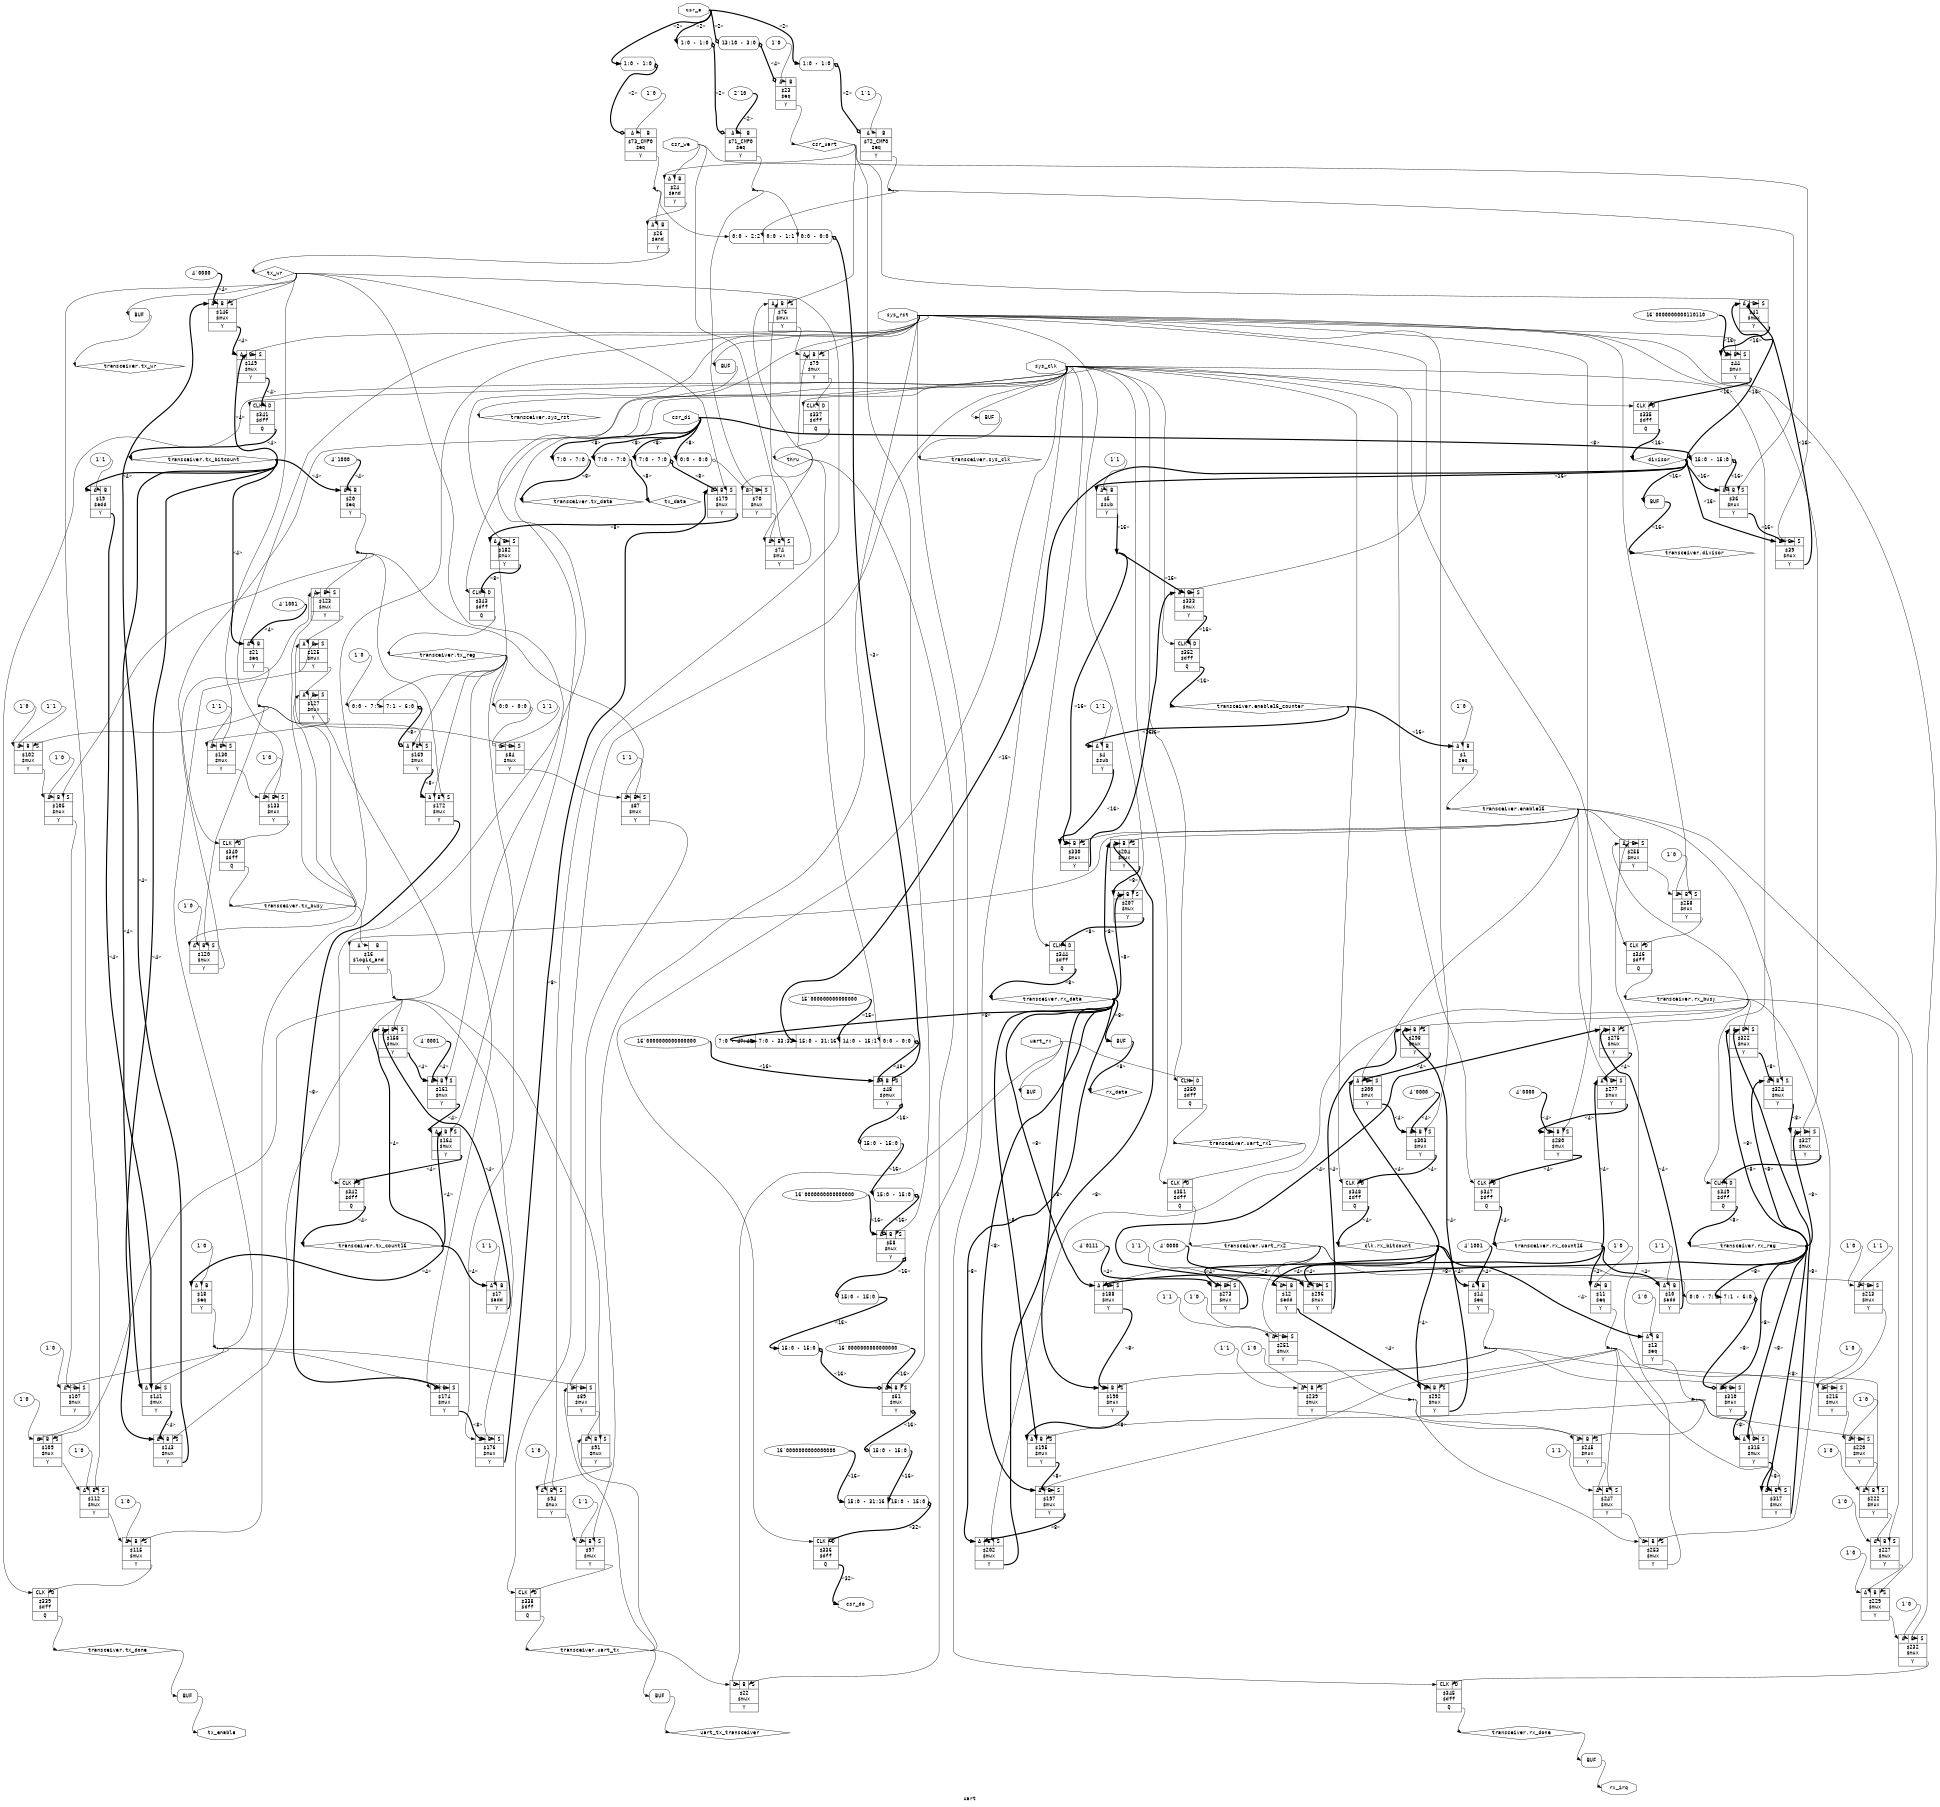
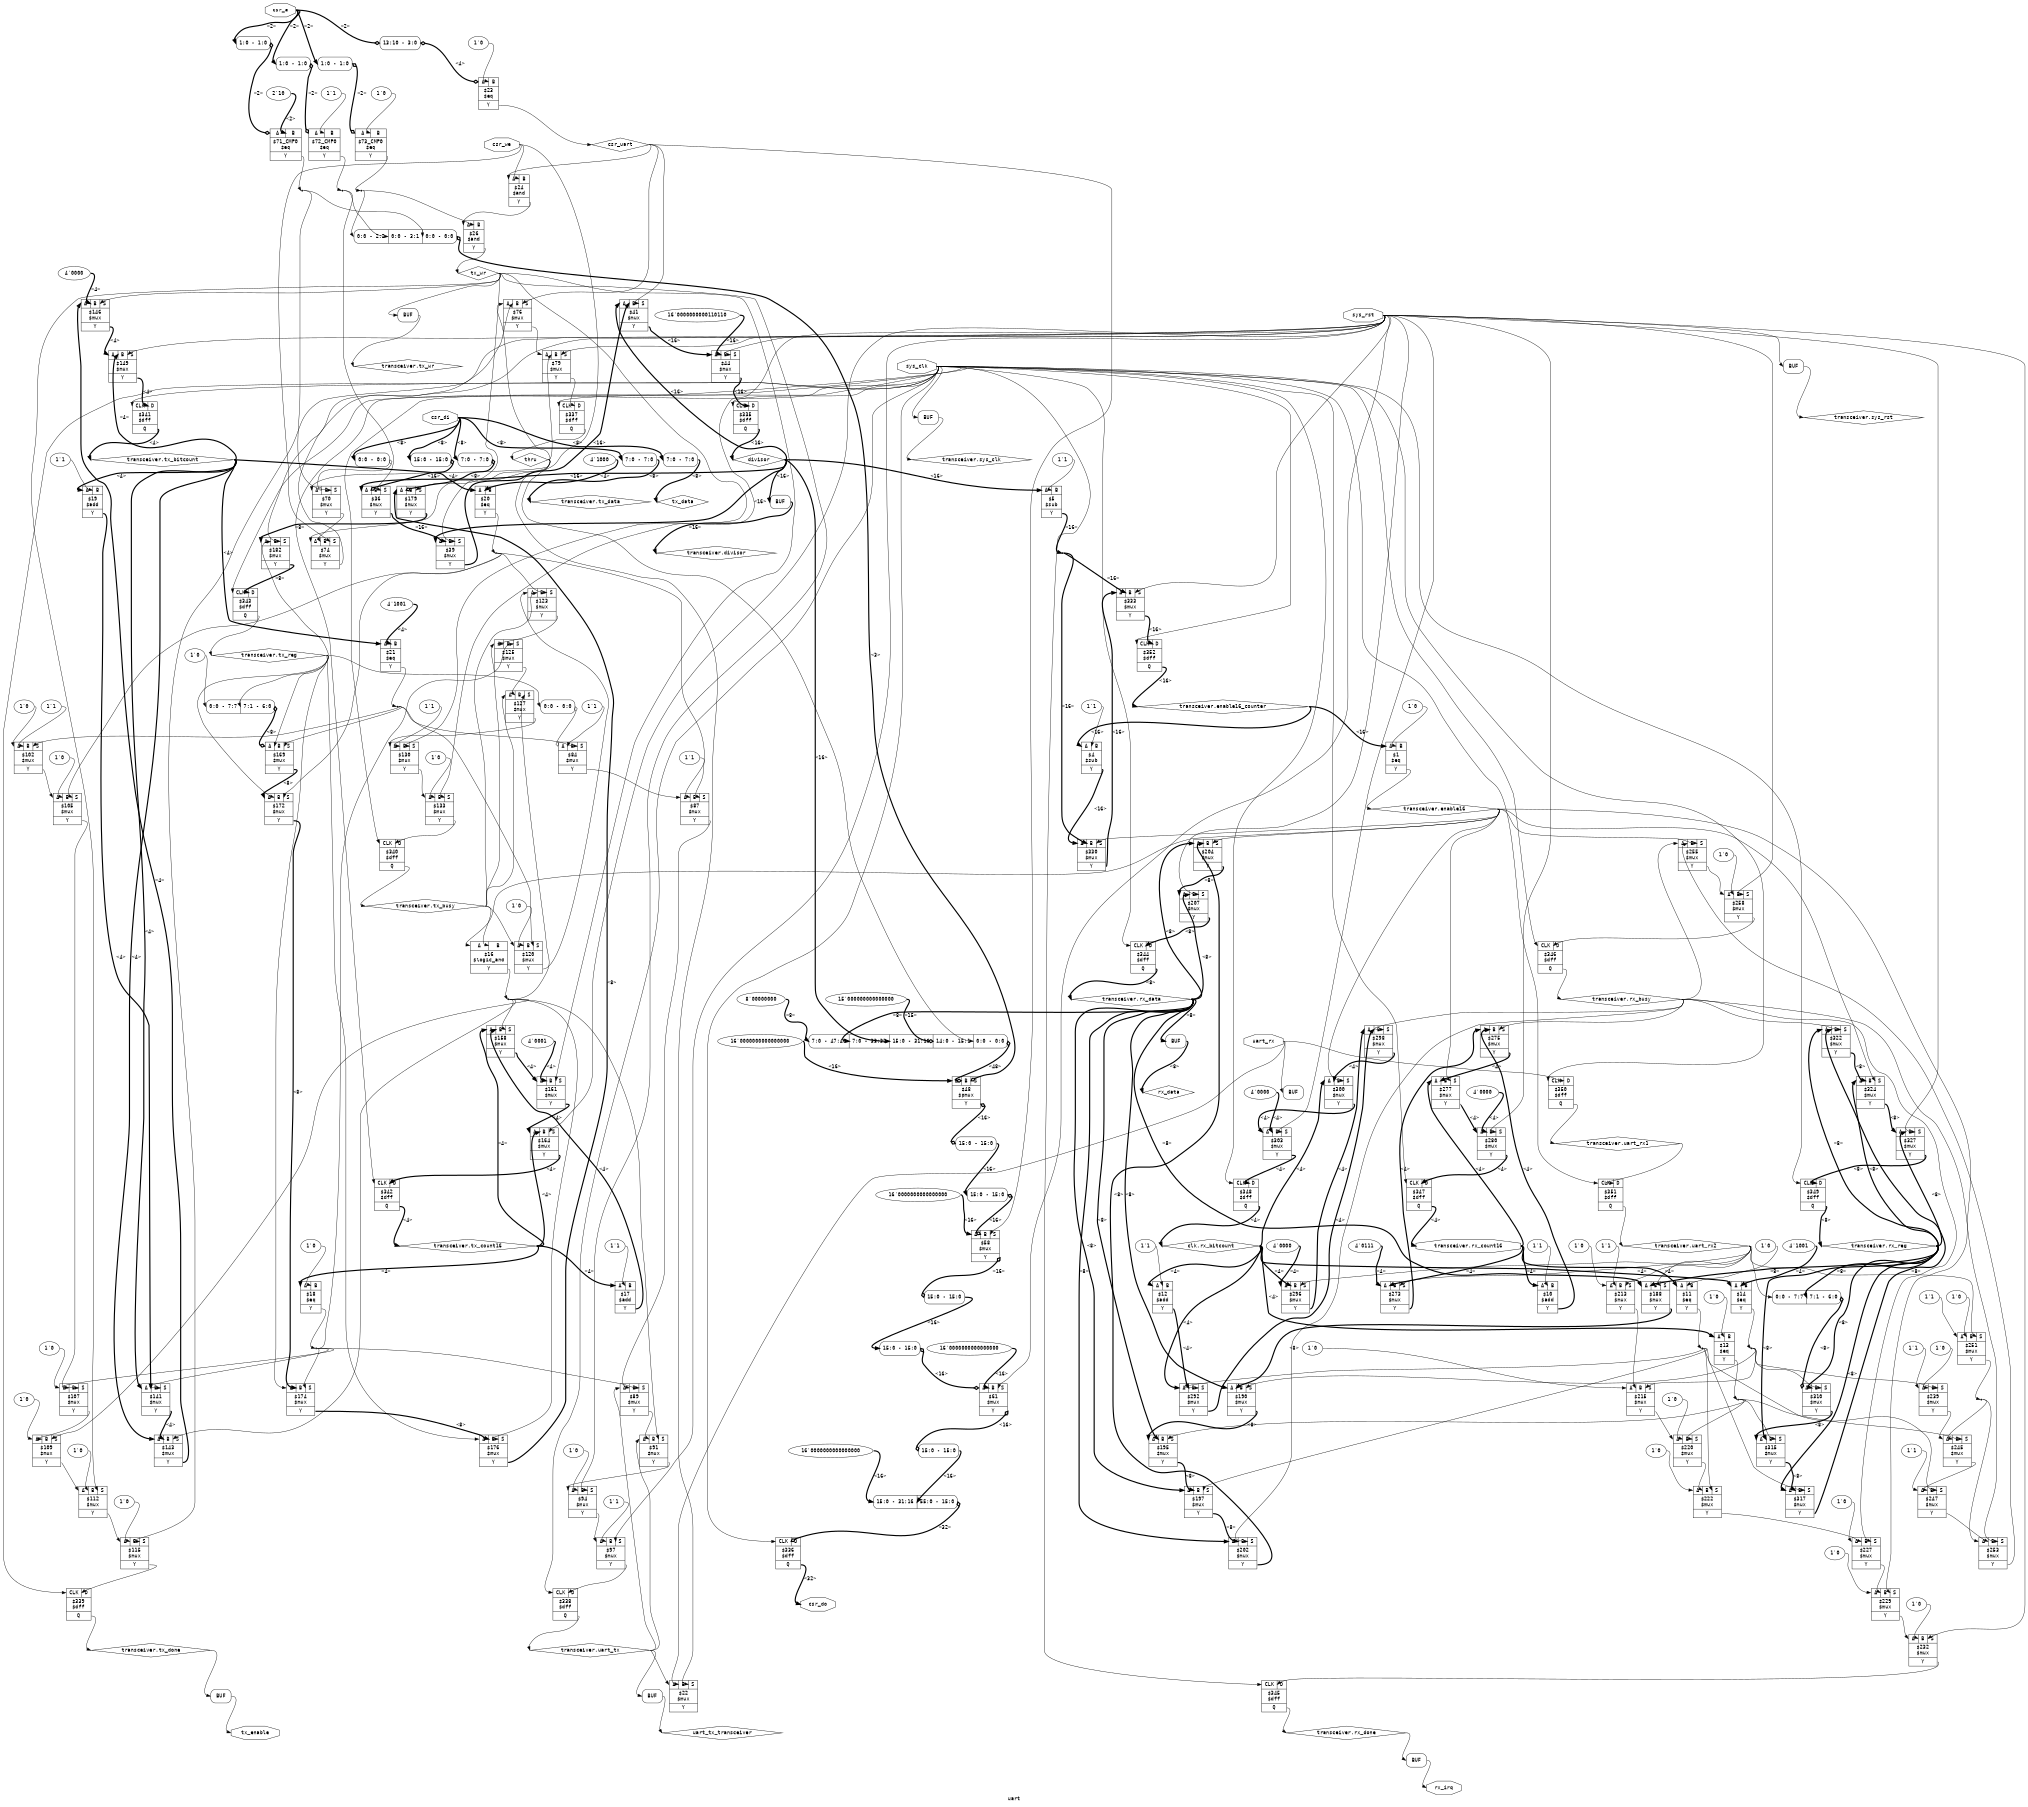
node "0:0 - 2:2": text "0:0 - 1:1" -> "0:0 - 3:1"
node "8'00000000": added
edge "15'000000000000000" -> "7:0 - 47:40": arrowhead normal -> odiamond
node "15:0 - 31:16": text "15:0 - 15:0" -> "55:0 - 15:0"
